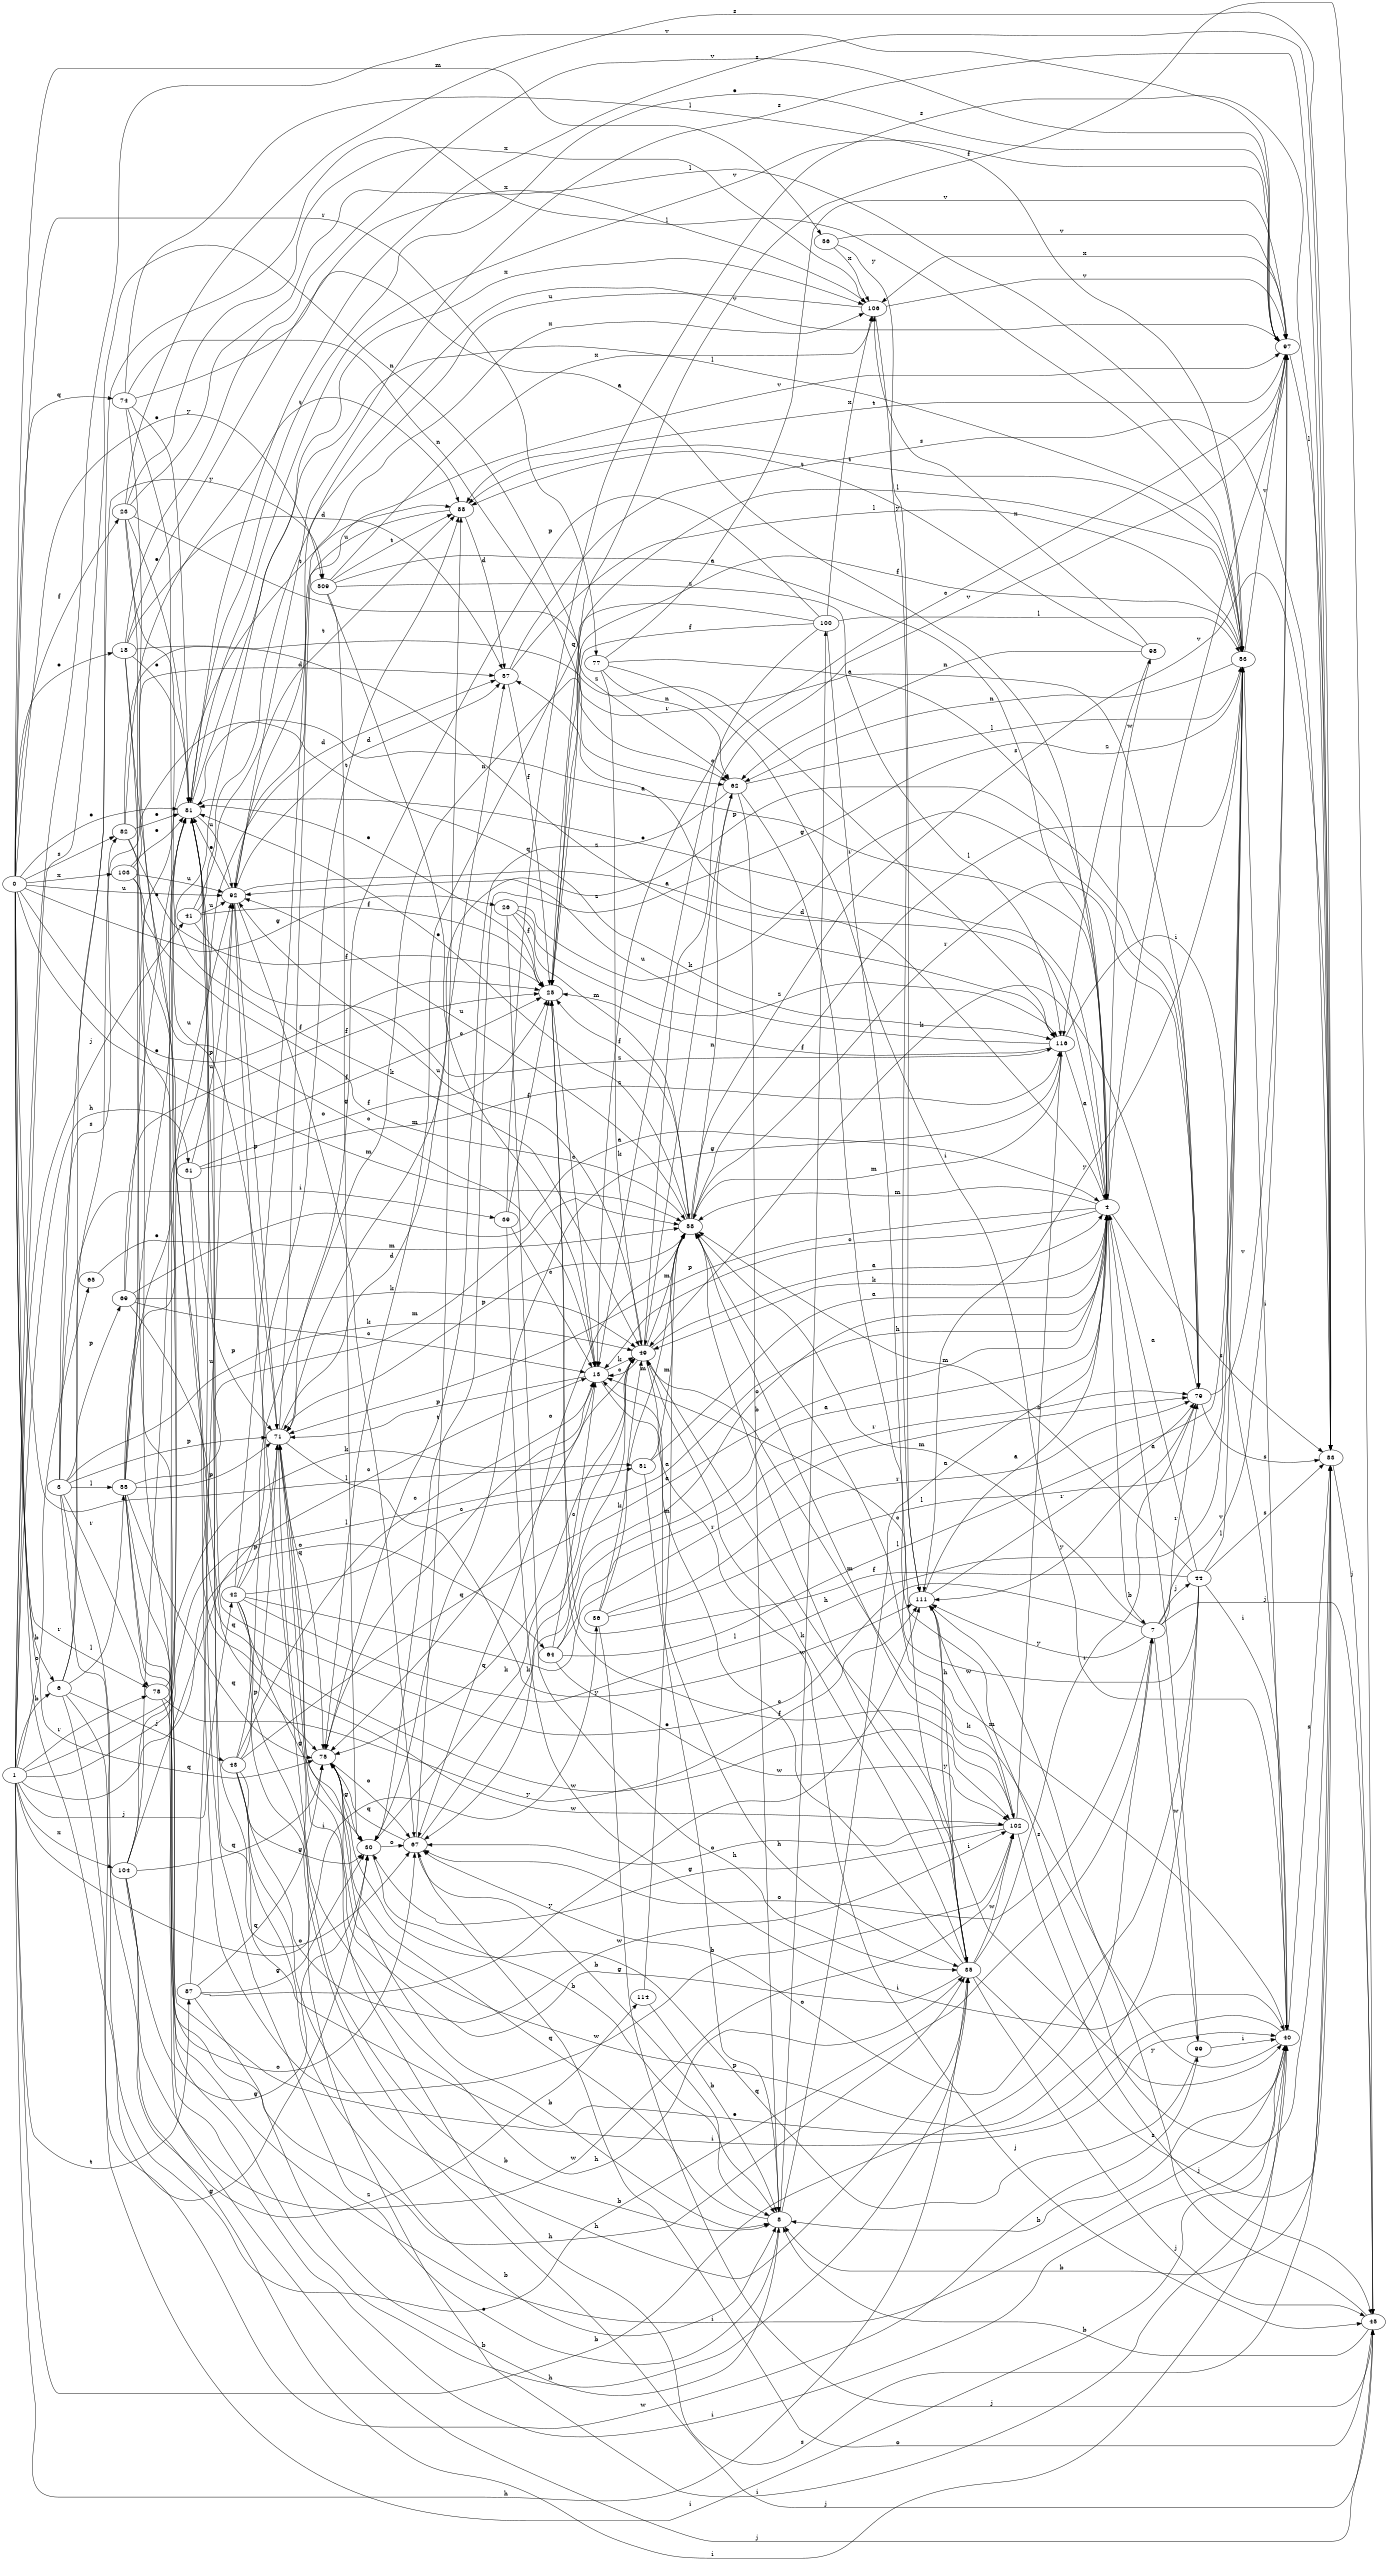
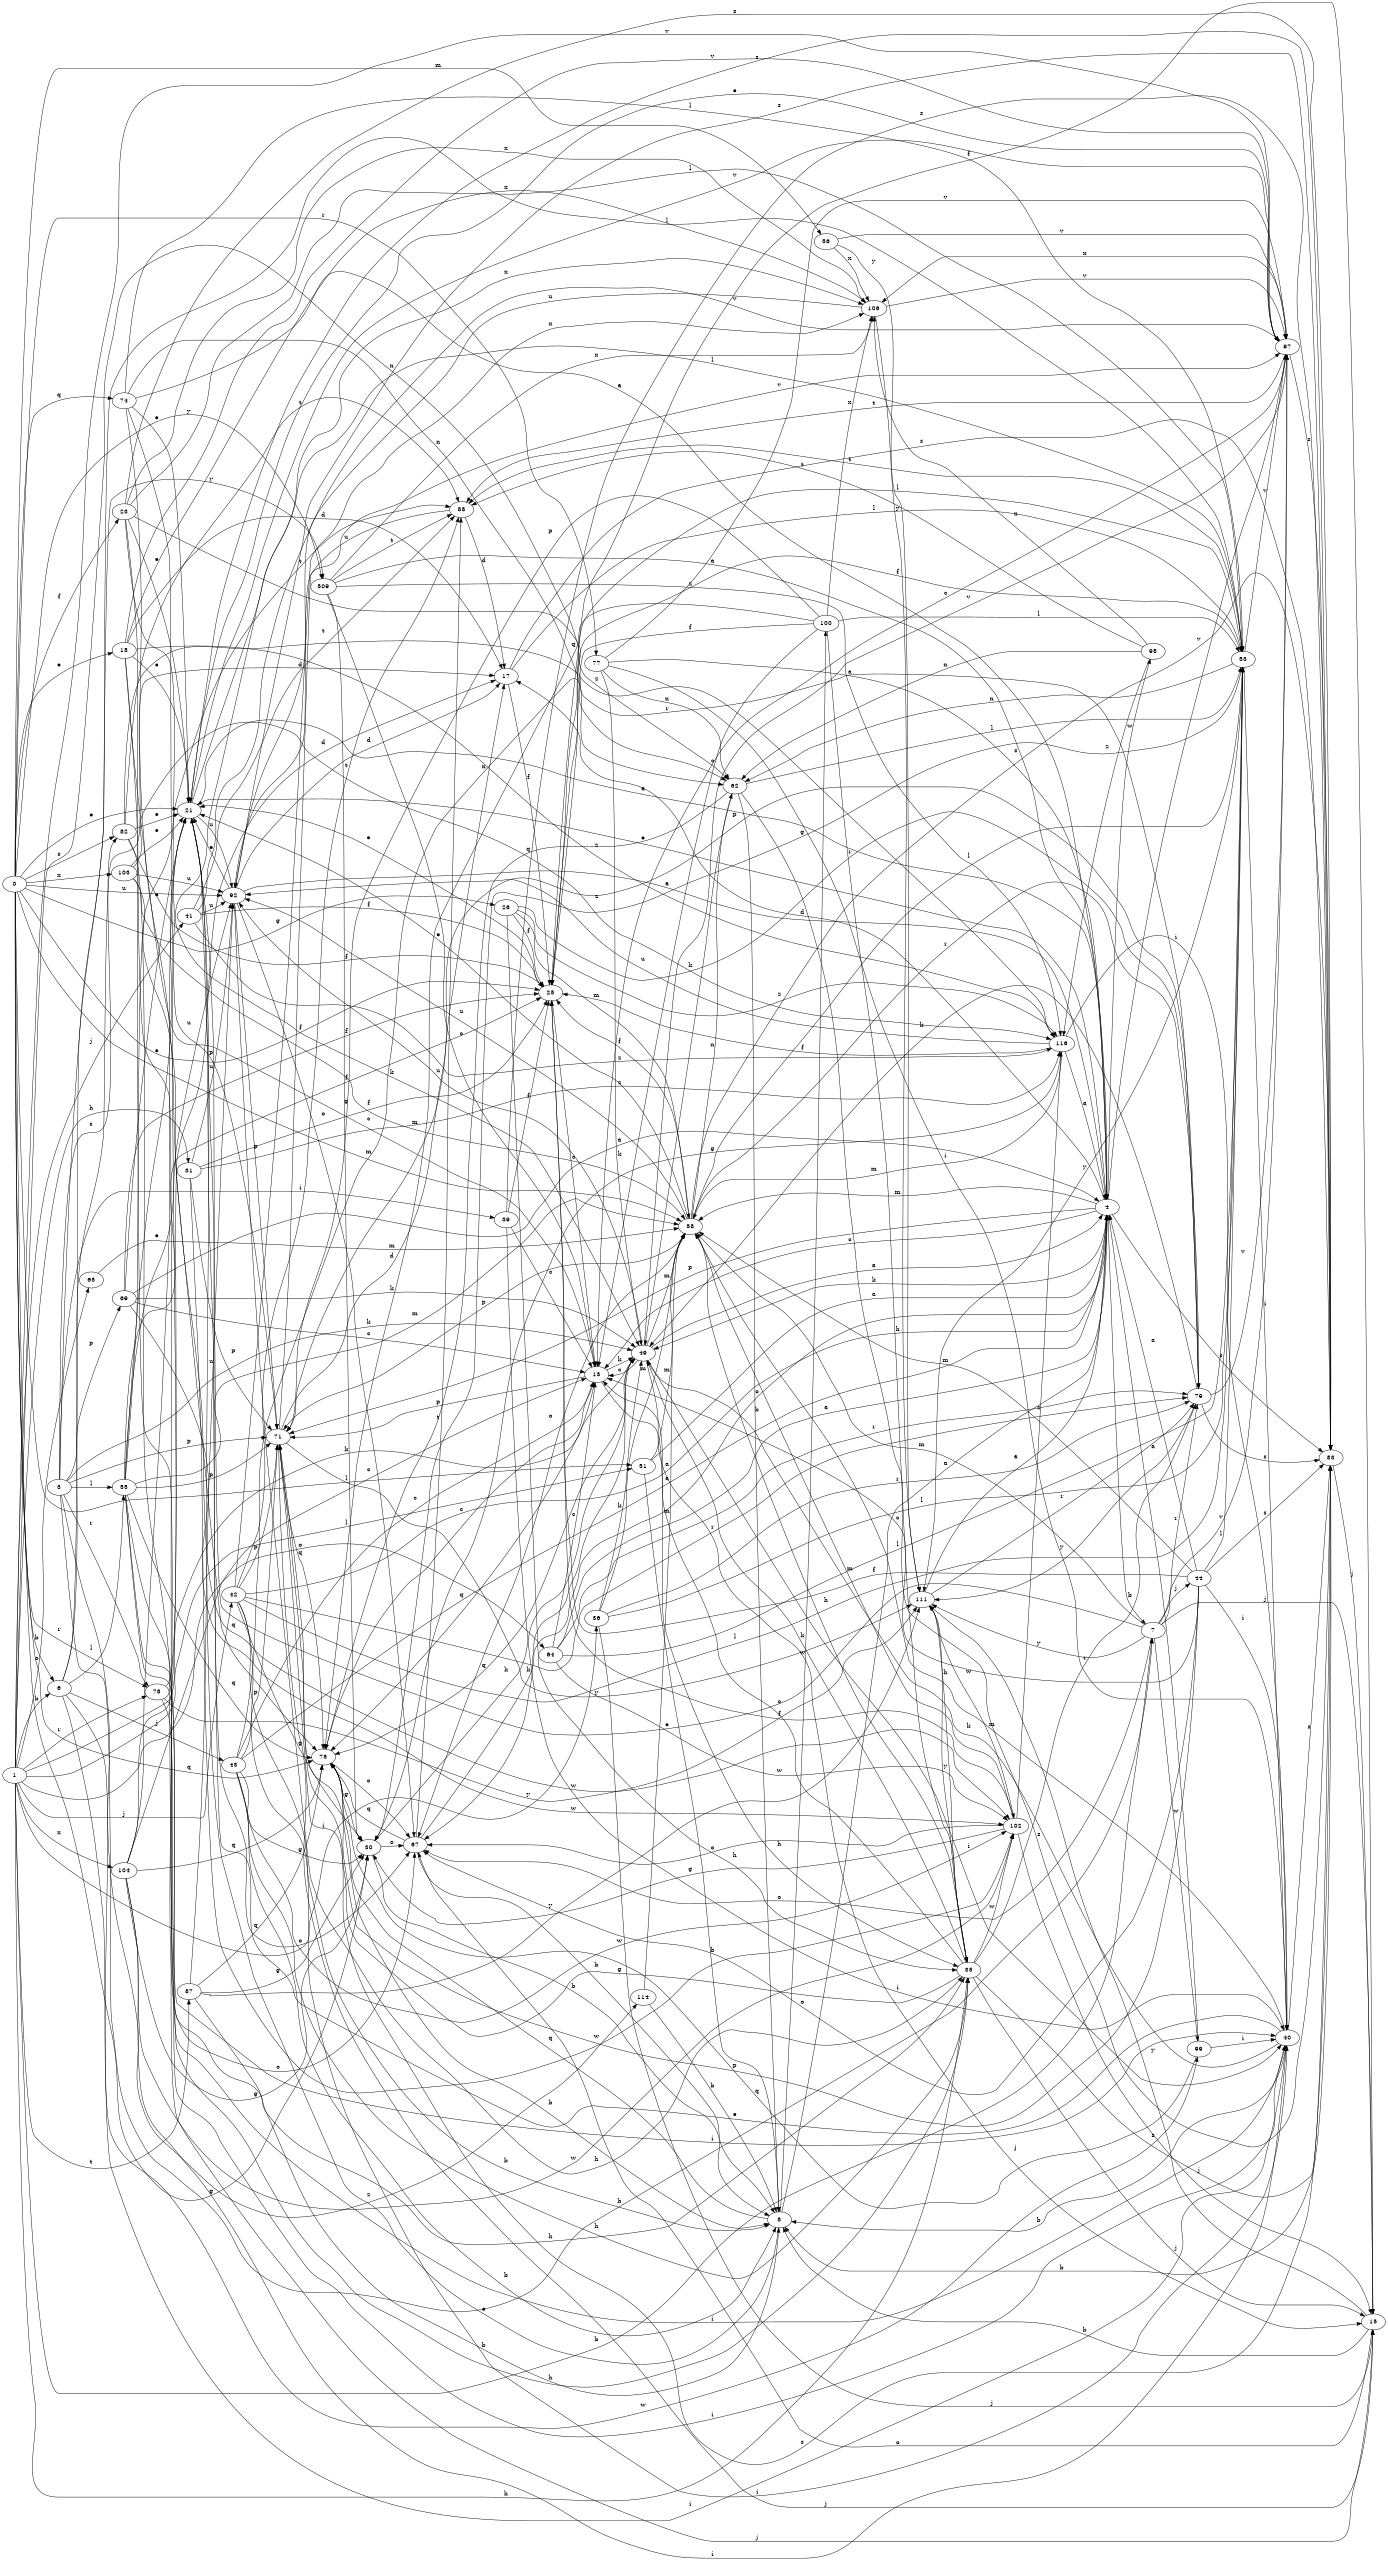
edge "97" -> "83": label "l" -> "s"
node "57": label "57" -> "17"
node "81": label "81" -> "21"
node "45": label "45" -> "15"
